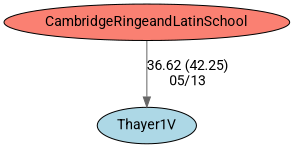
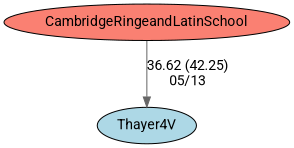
node "Thayer1V": label "Thayer1V" -> "Thayer4V"
